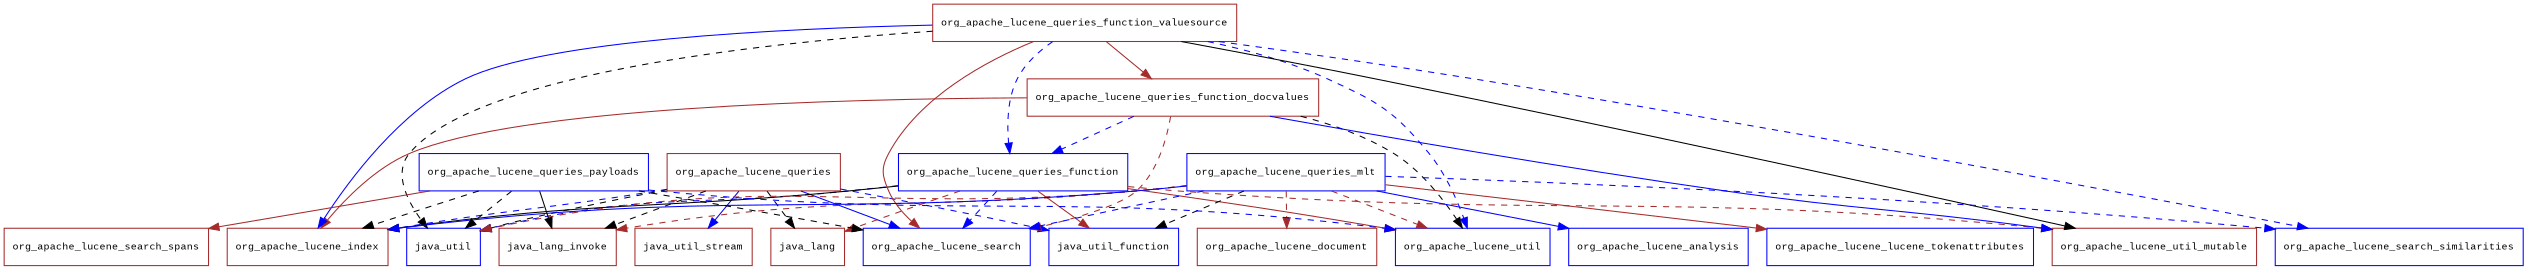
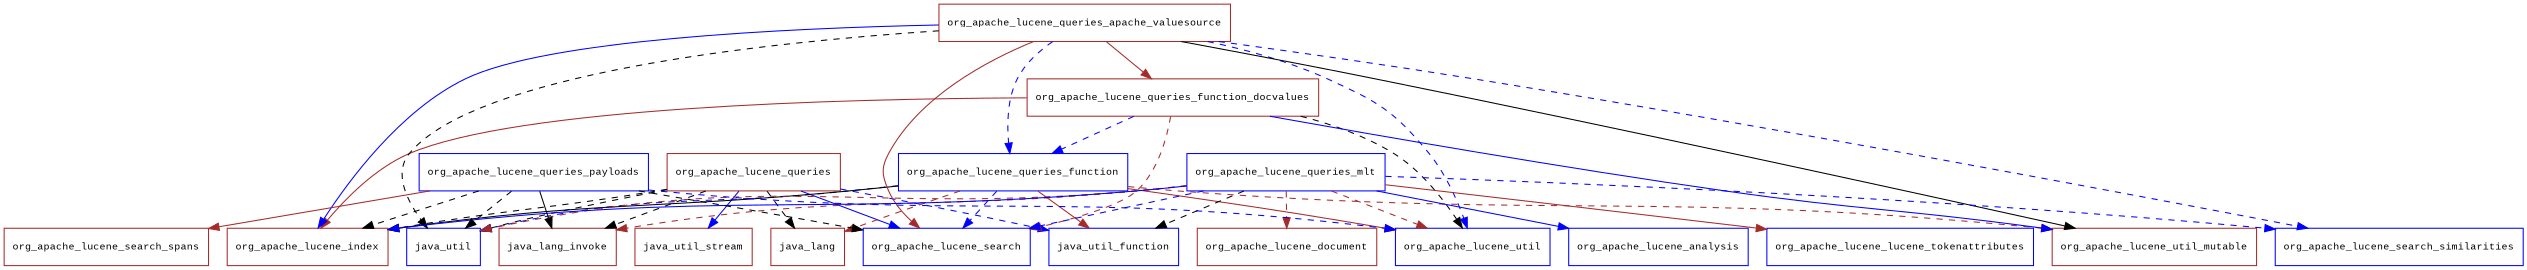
node "org_apache_lucene_queries_function_valuesource": label "org_apache_lucene_queries_function_valuesource" -> "org_apache_lucene_queries_apache_valuesource"
edge "org_apache_lucene_queries" -> "org_apache_lucene_index": color blue -> black
